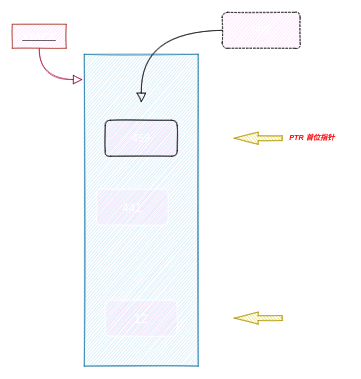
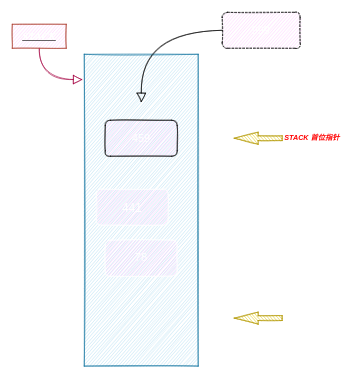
node "PTR 首位指针": label "PTR 首位指针" -> "STACK 首位指针"
node "78": added
node "12": removed
